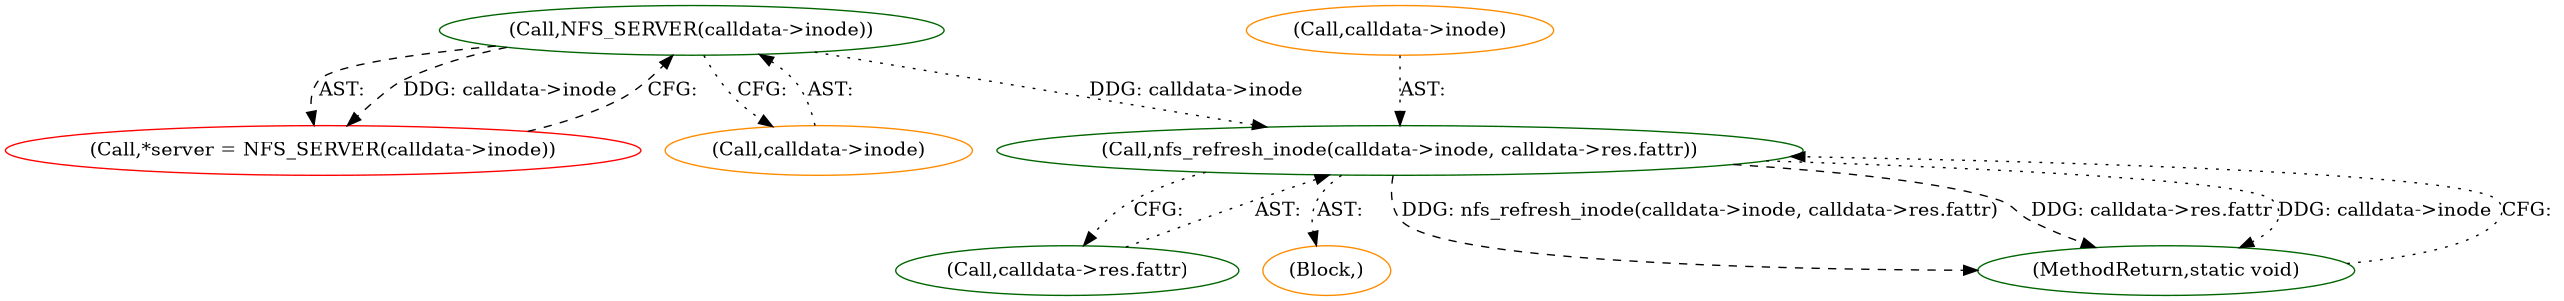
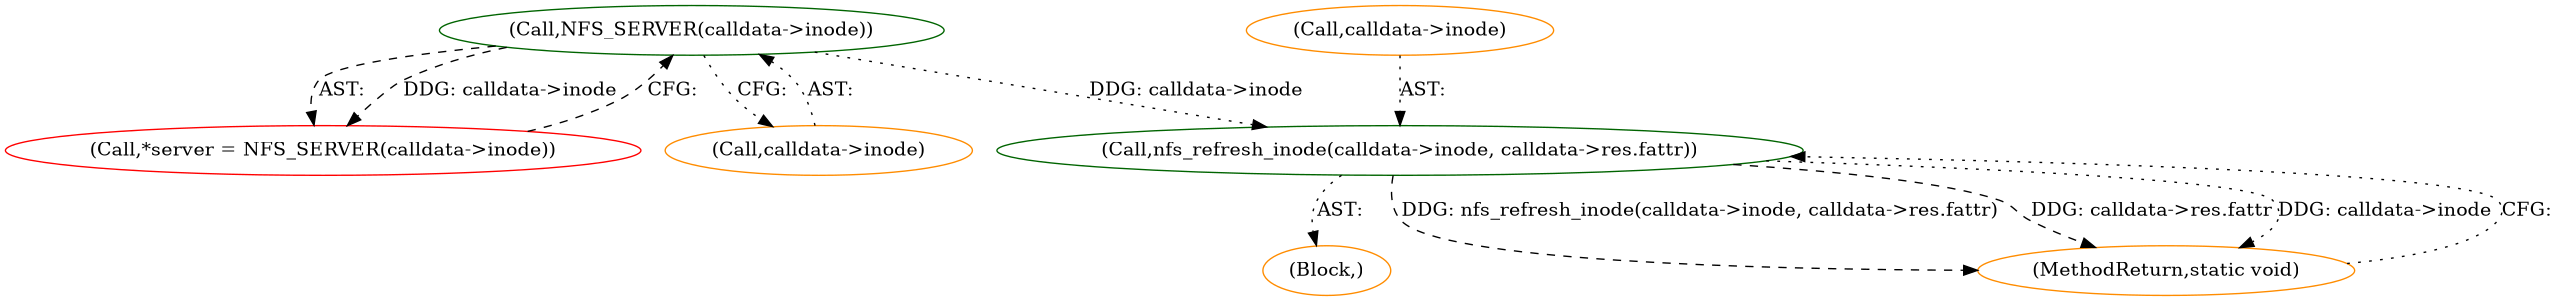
node "(Call,calldata->res.fattr)": removed
node "(MethodReturn,static void)": color darkgreen -> darkorange
